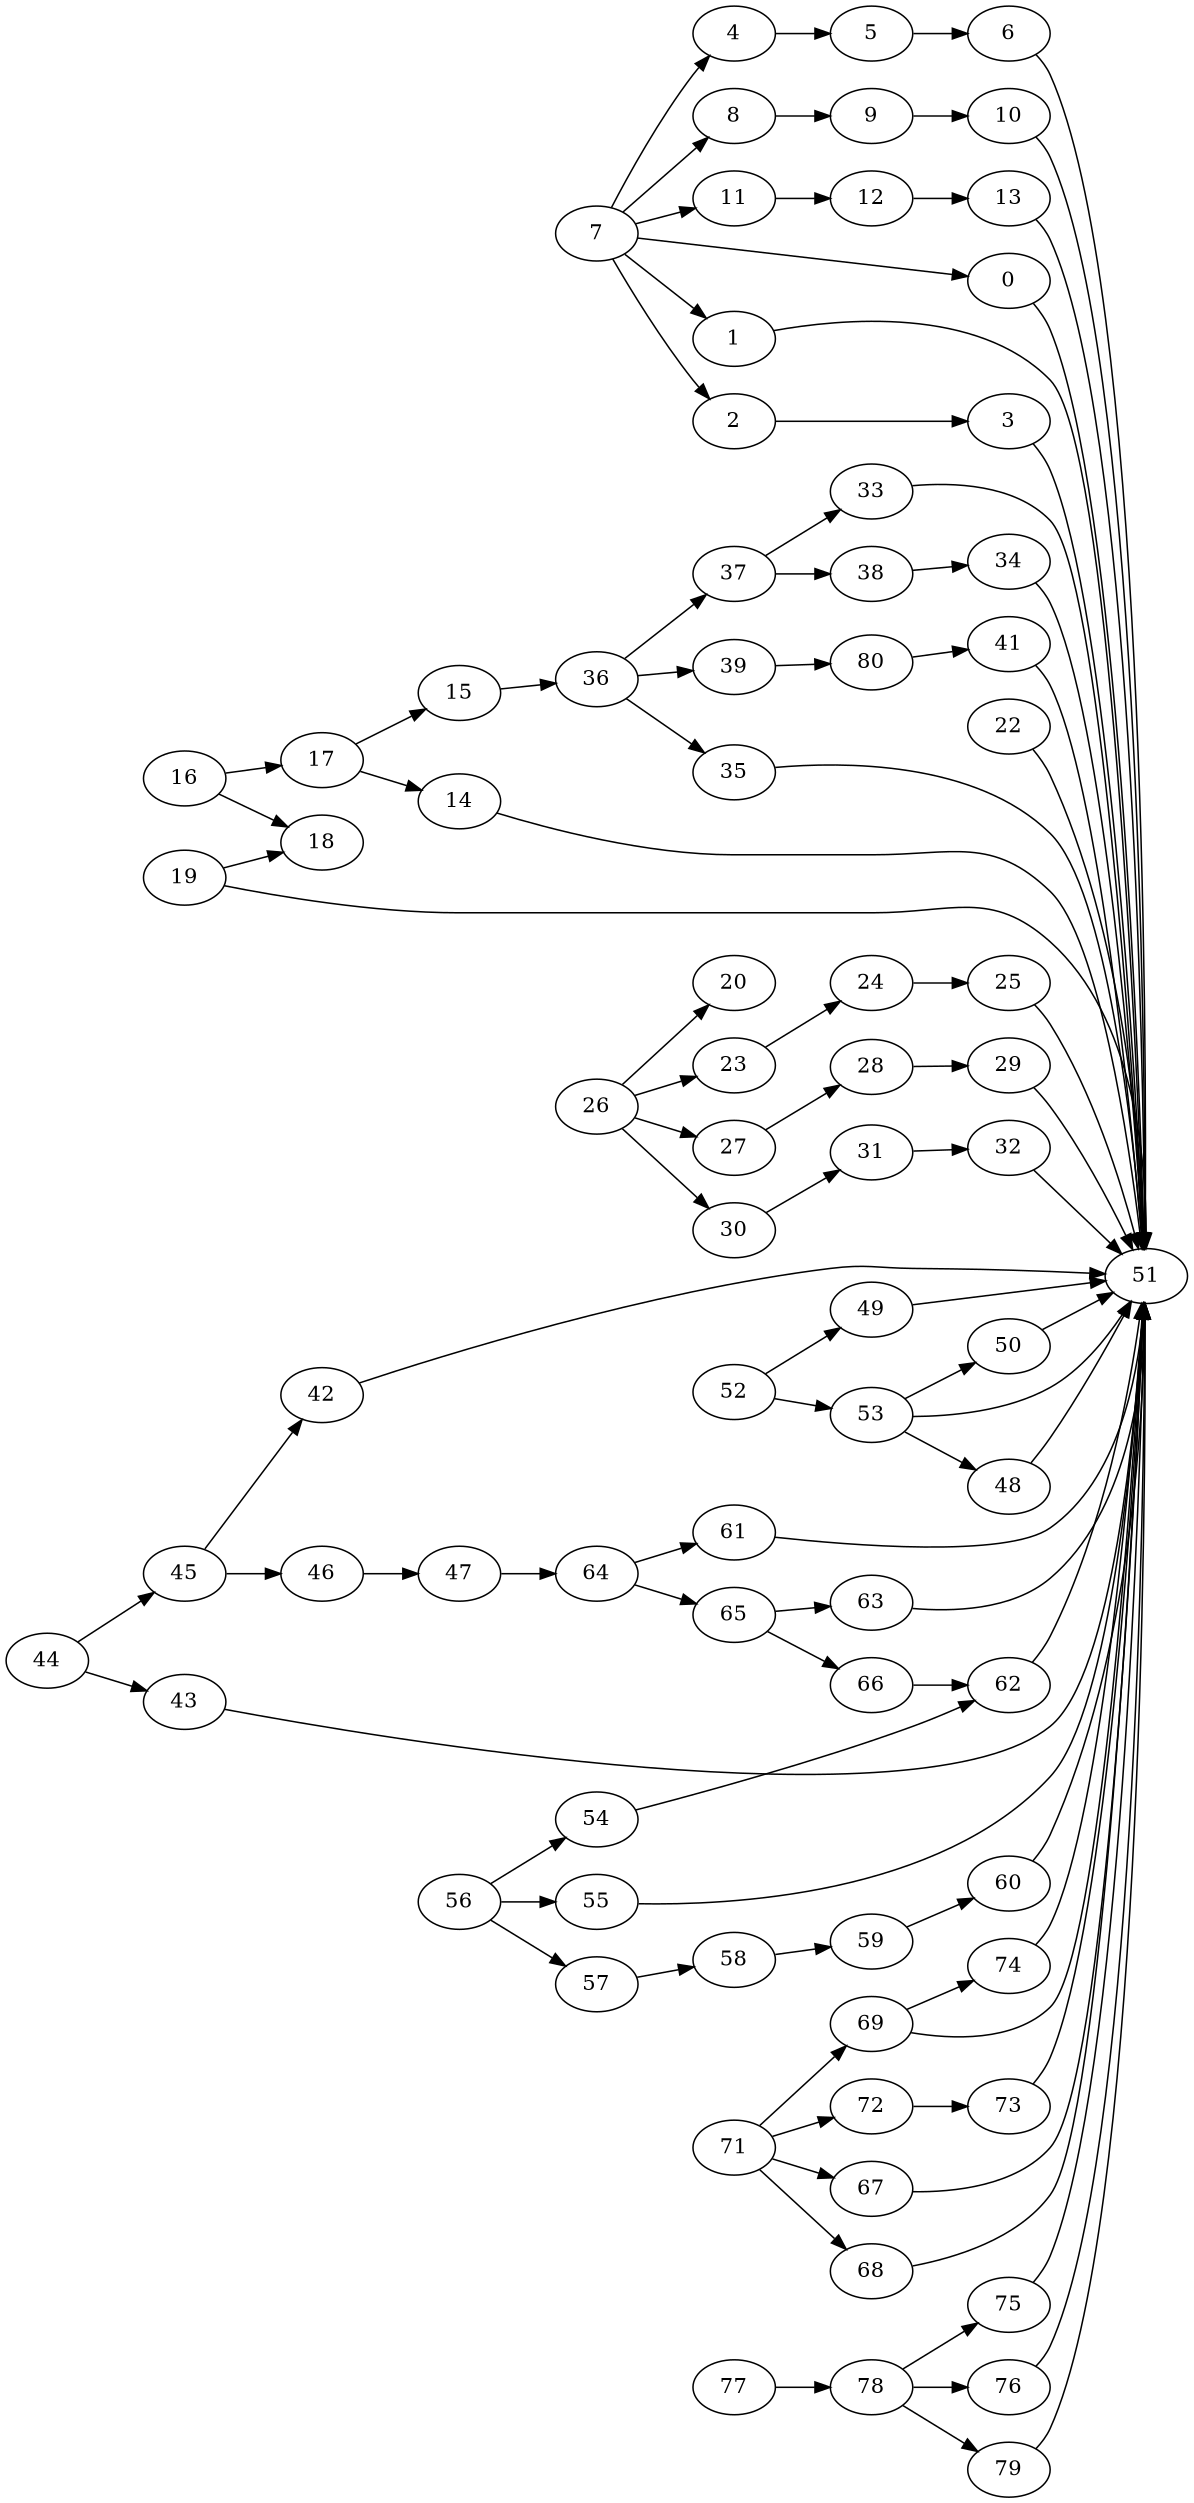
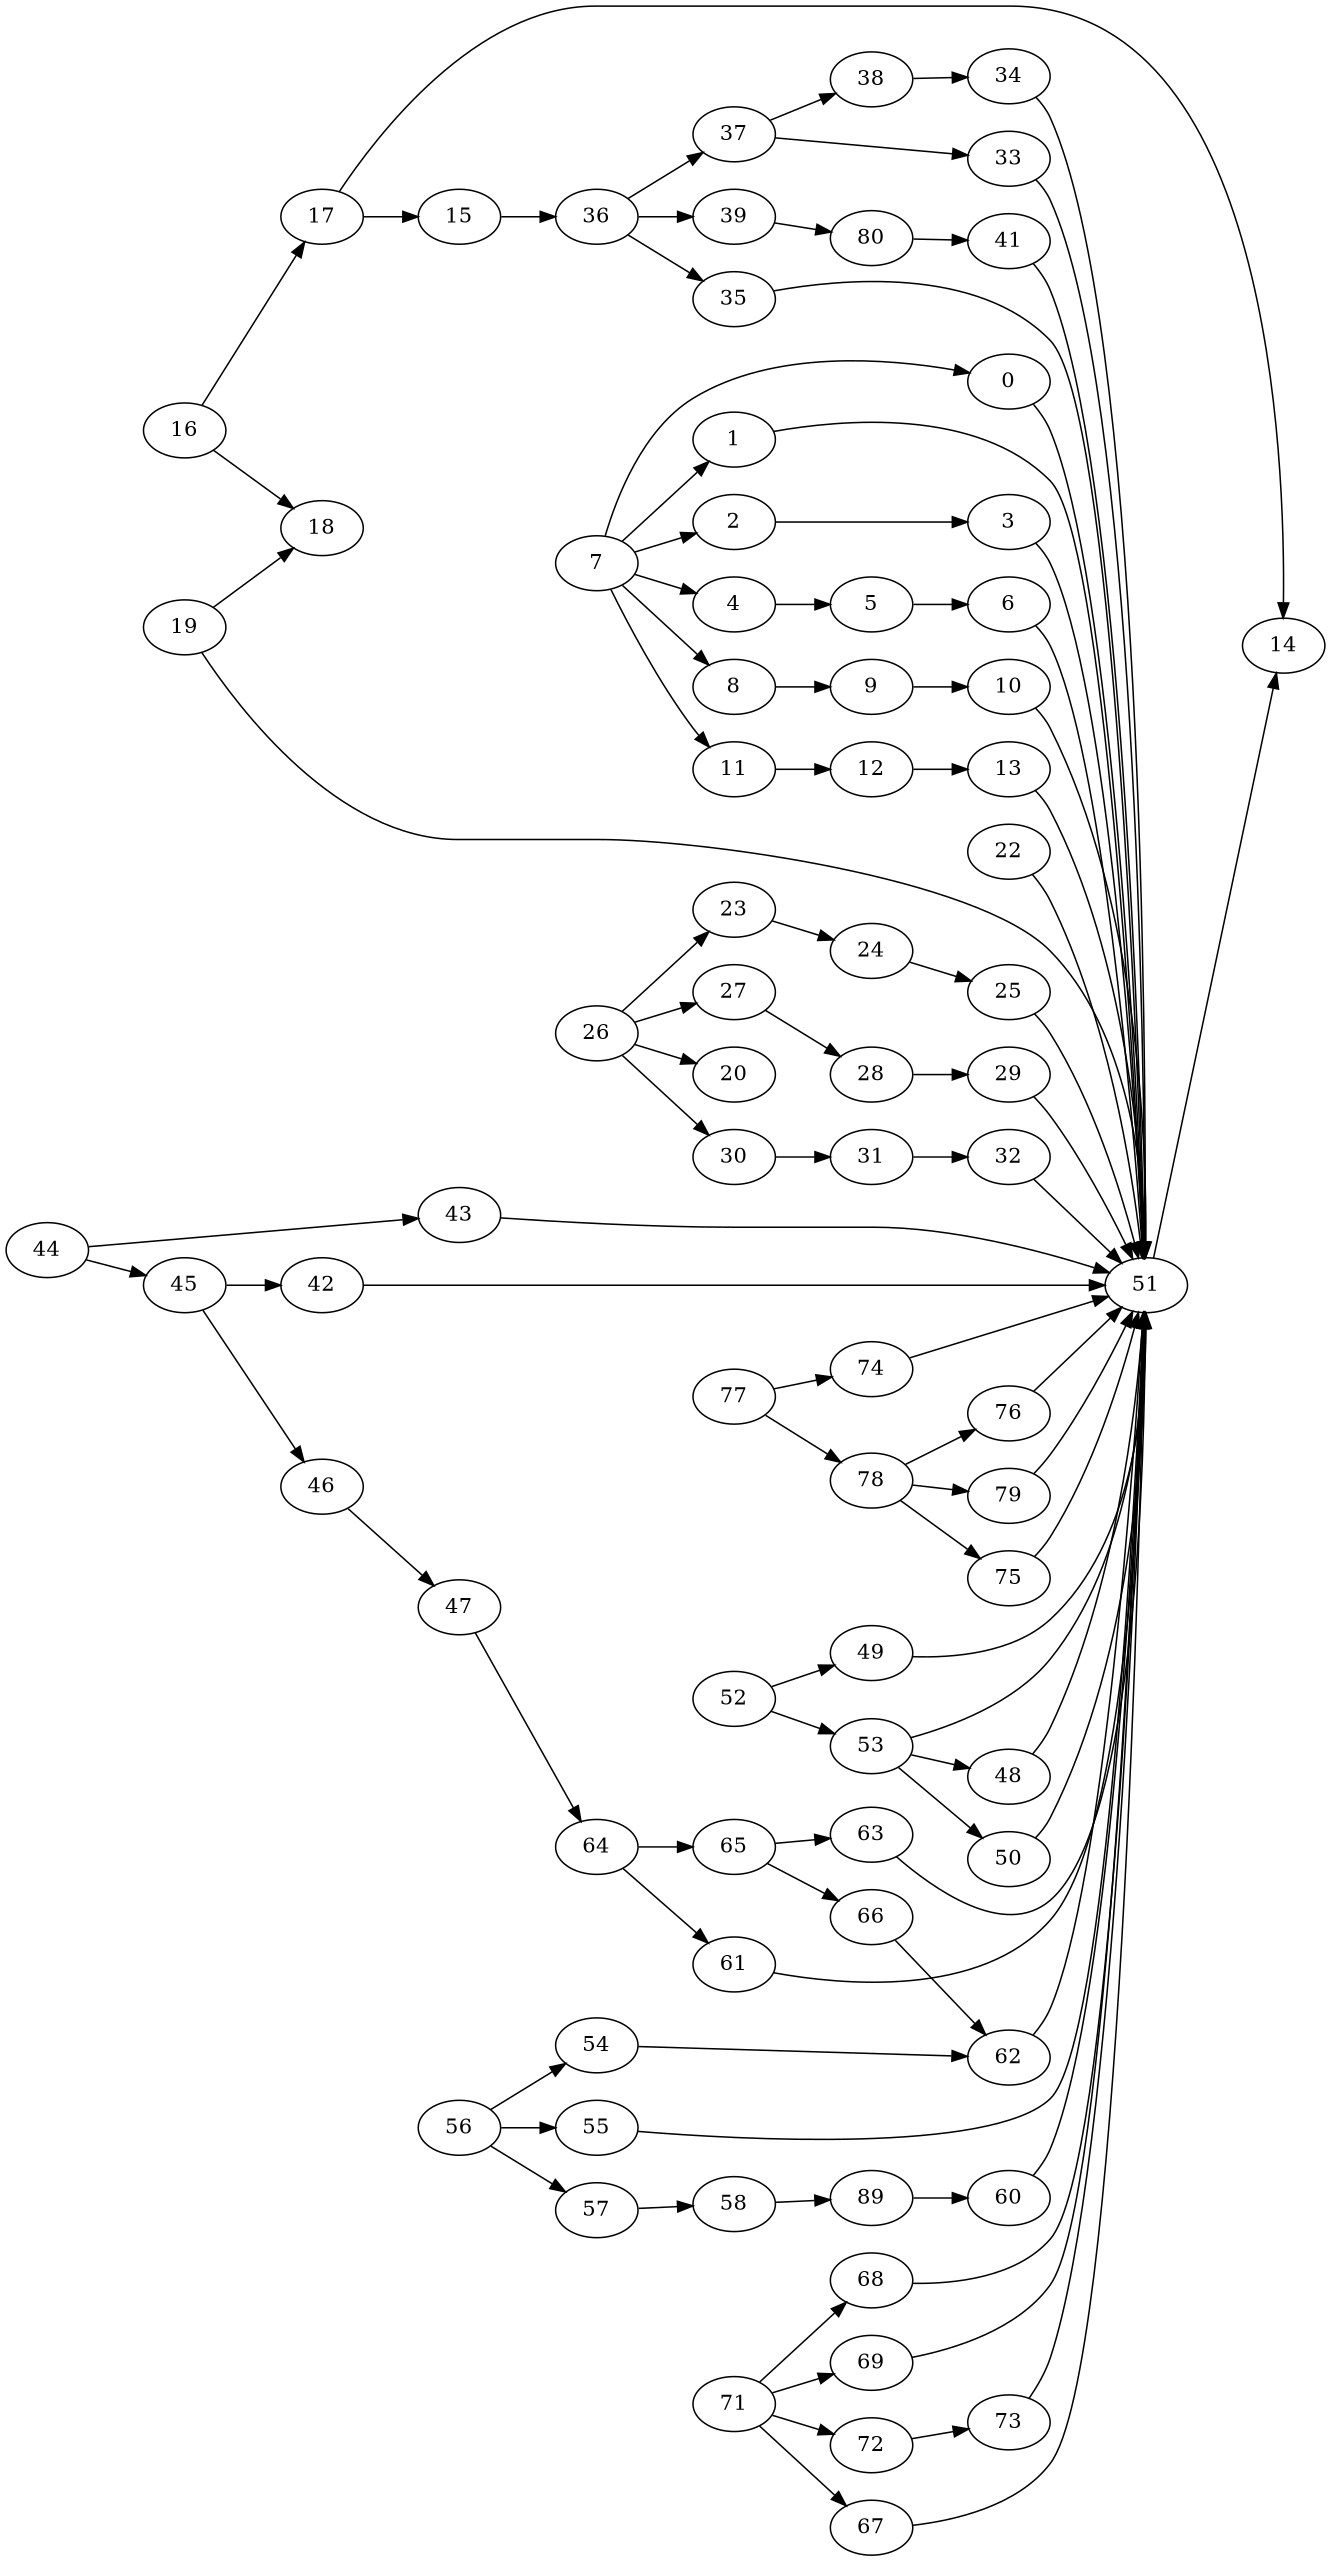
edge "14" -> "51": reversed
node "59": label "59" -> "89"
edge "69" -> "74": now "77" -> "74"
